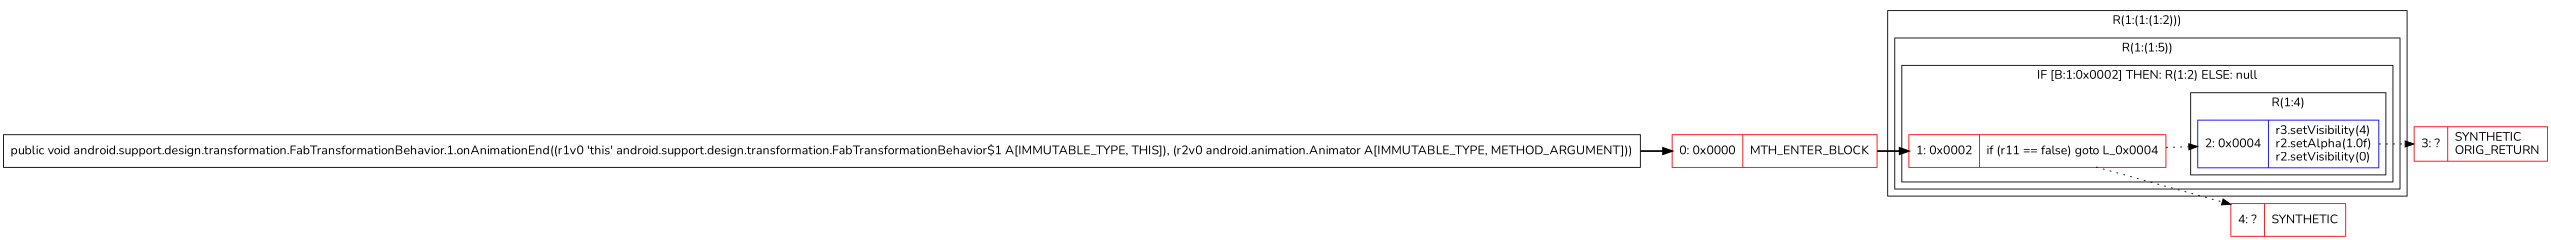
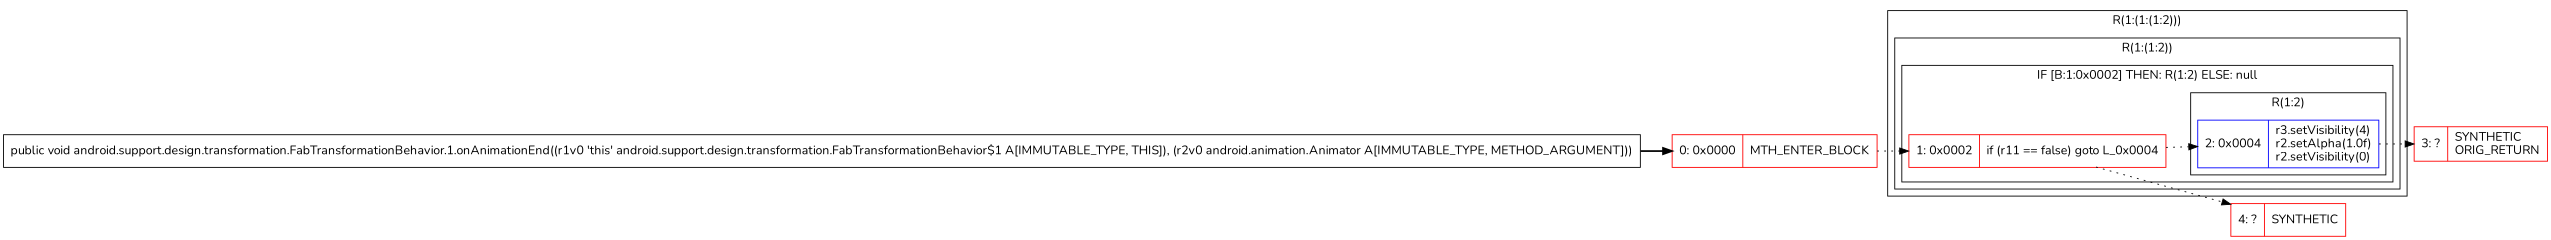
cluster "R(1:(1:5))": label "R(1:(1:5))" -> "R(1:(1:2))"
cluster "R(1:4)": label "R(1:4)" -> "R(1:2)"
edge "0: 0x0000" -> "1: 0x0002": style bold -> dotted
